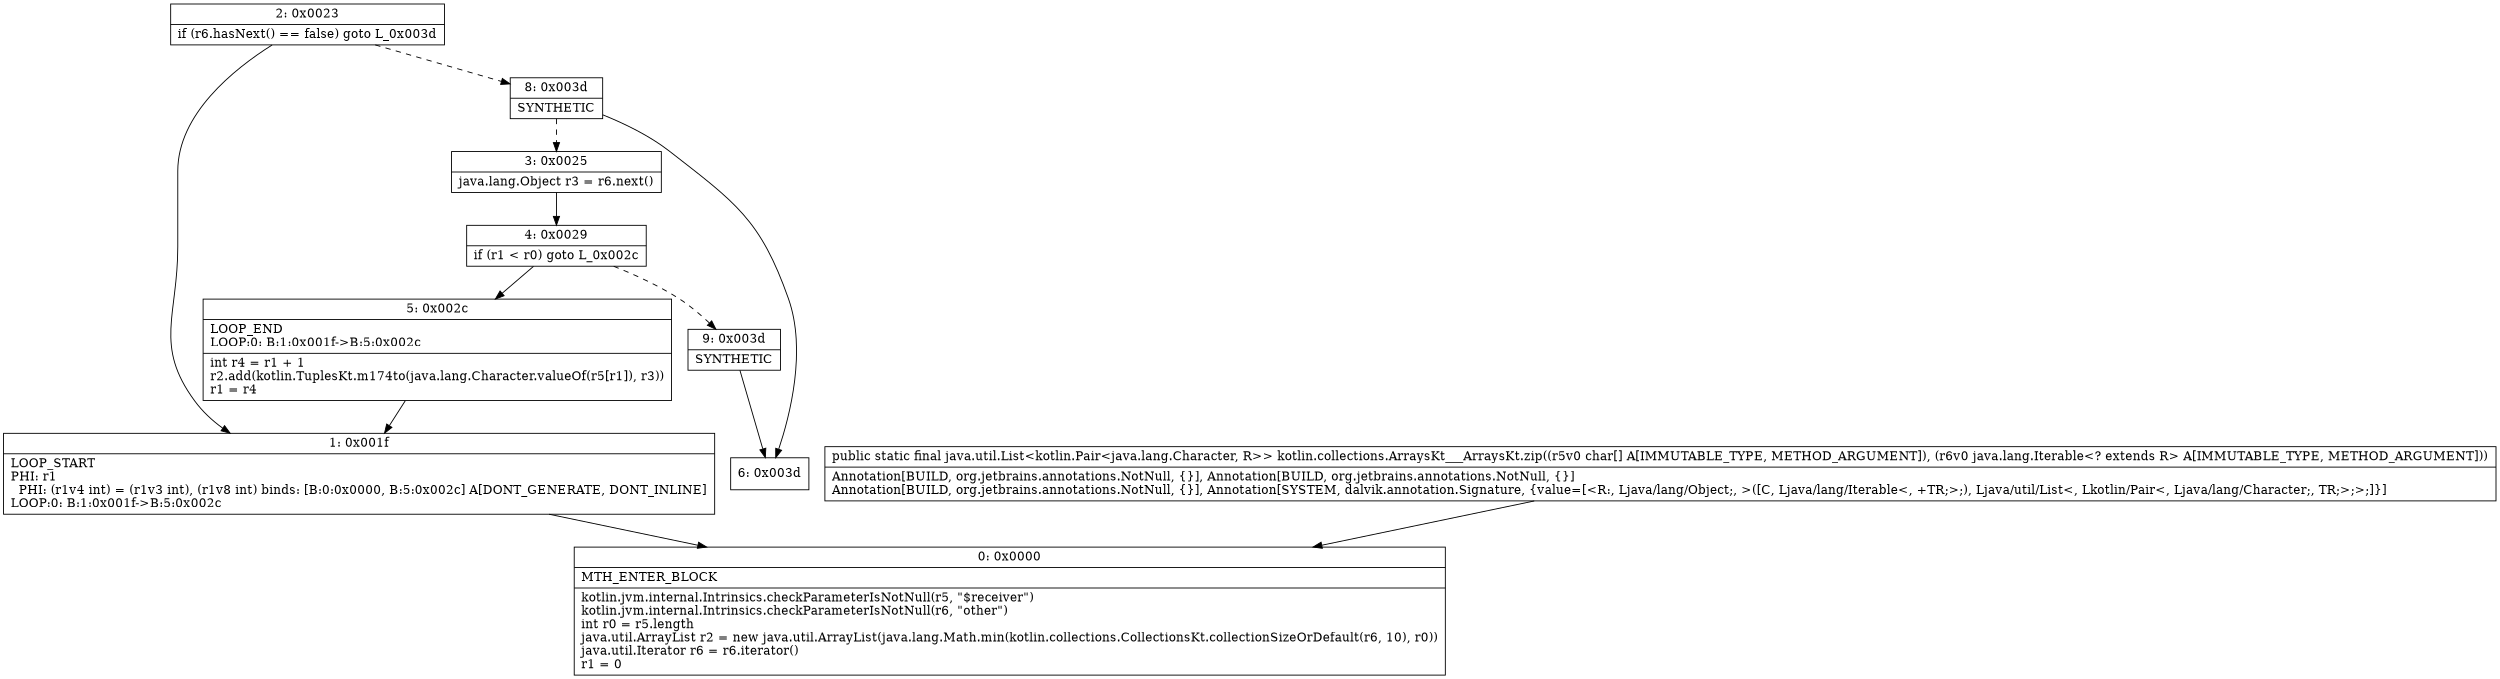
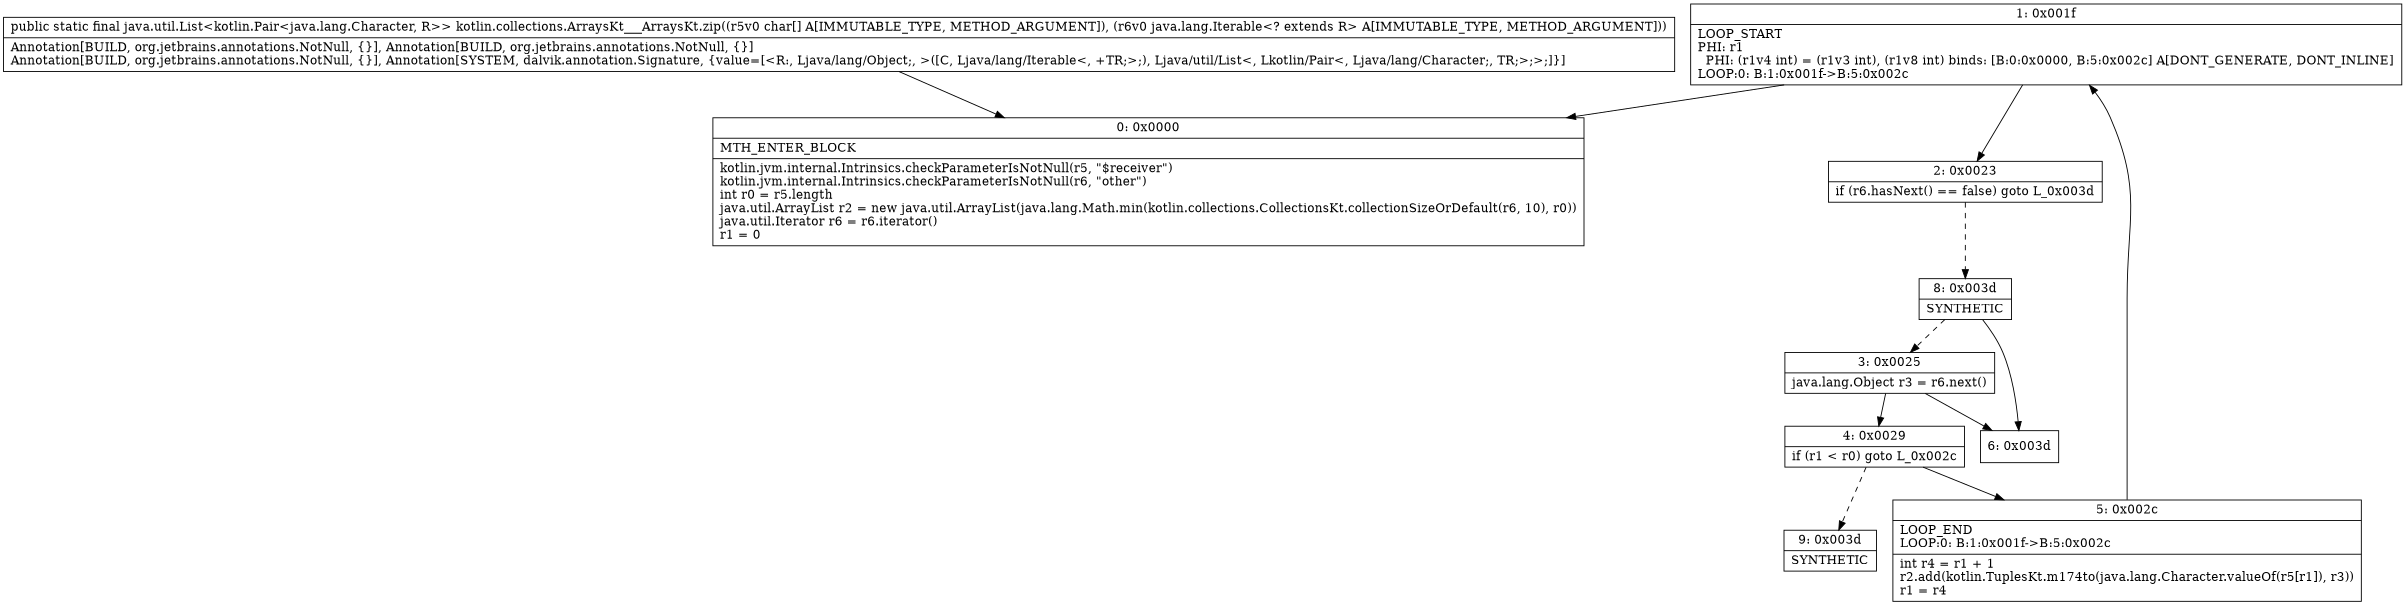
edge "2: 0x0023" -> "1: 0x001f": reversed
edge "9: 0x003d" -> "6: 0x003d": now "3: 0x0025" -> "6: 0x003d"
